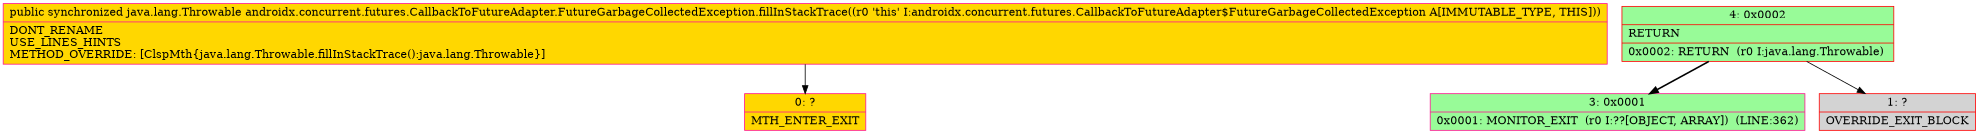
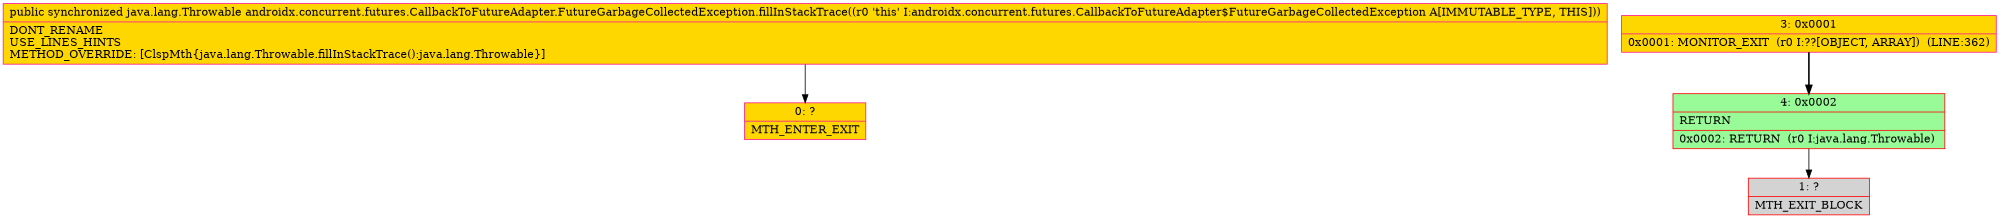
edge "4: 0x0002" -> "3: 0x0001": reversed
node "3: 0x0001": fillcolor palegreen -> gold
node "1: ?": text "OVERRIDE_EXIT_BLOCK" -> "MTH_EXIT_BLOCK"
